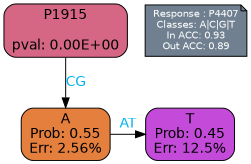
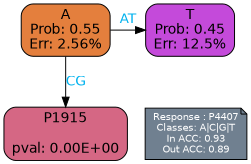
edge "P1915 pval: 0.00E+00" -> "A Prob: 0.55 Err: 2.56%": reversed
